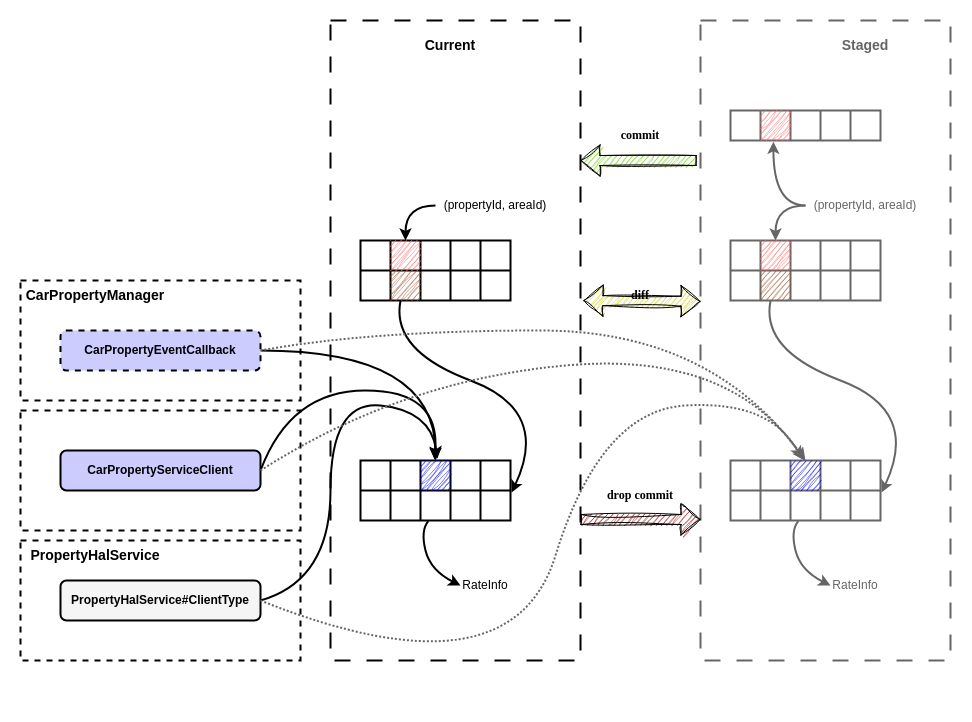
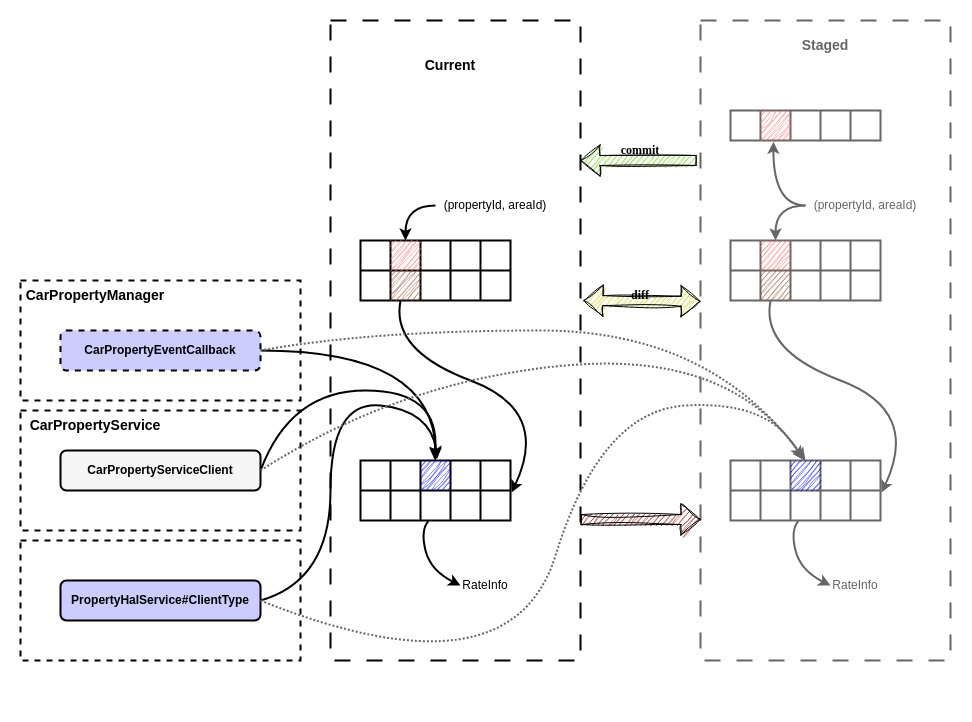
node "Current": moved (451, 46) -> (451, 66)
node "Staged": moved (866, 46) -> (826, 46)
node "commit": moved (641, 136) -> (641, 151)
node "CarPropertyService": added
node "CarPropertyServiceClient": fillcolor #ccccff -> #f5f5f5
node "drop commit": removed
node "PropertyHalService": removed
node "PropertyHalService#ClientType": fillcolor #f5f5f5 -> #ccccff
